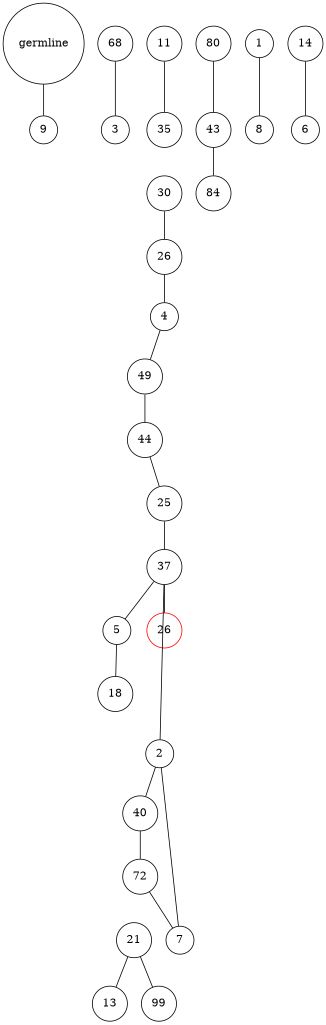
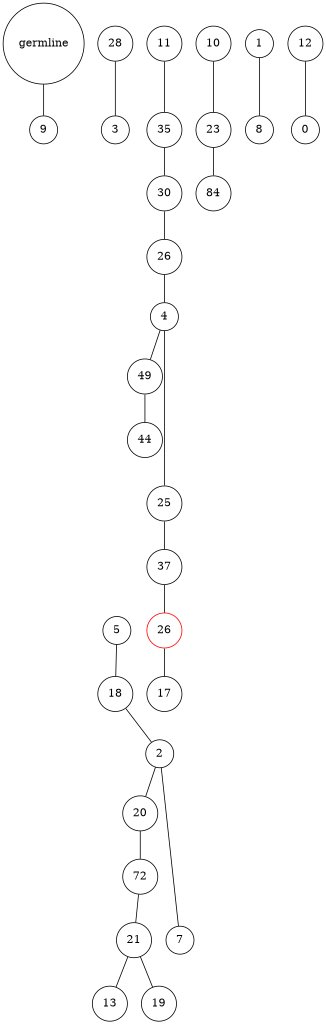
node "68": label "68" -> "28"
node "80": label "80" -> "10"
node "14": label "14" -> "12"
node "43": label "43" -> "23"
node "6": label "6" -> "0"
edge "35" -- "30": added
edge "44" -- "25": now "4" -- "25"
edge "37" -- "5": removed
edge "37" -- "2": now "18" -- "2"
node "17": added
node "40": label "40" -> "20"
edge "72" -- "7": now "72" -- "21"
node "99": label "99" -> "19"
